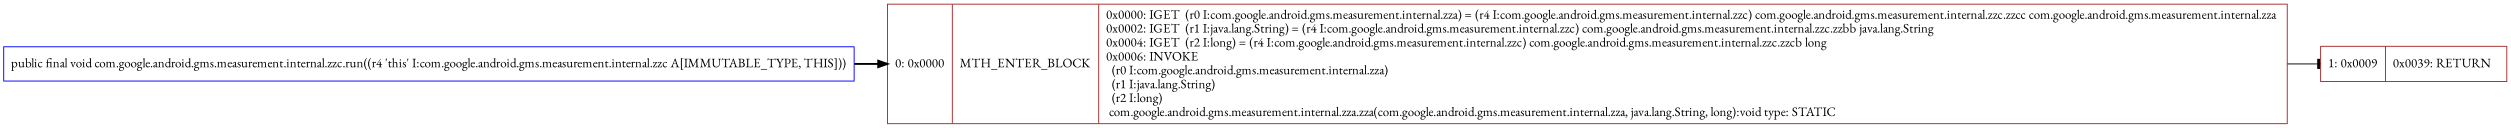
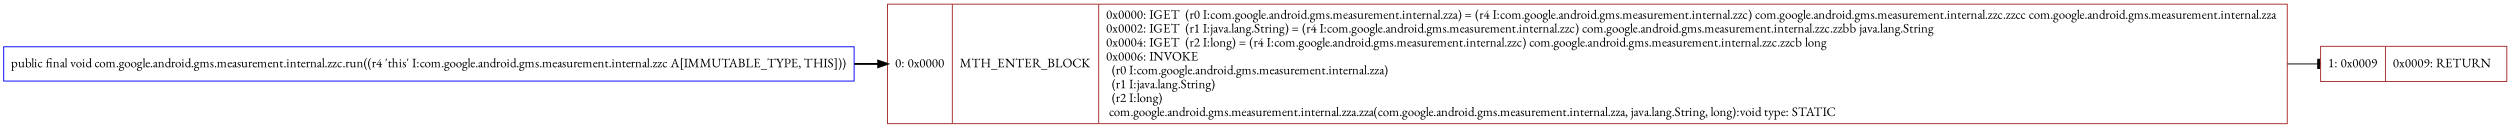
node "1: 0x0009": text "0x0039: RETURN" -> "0x0009: RETURN"
